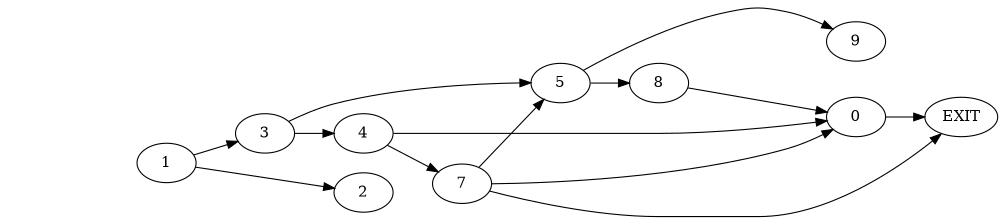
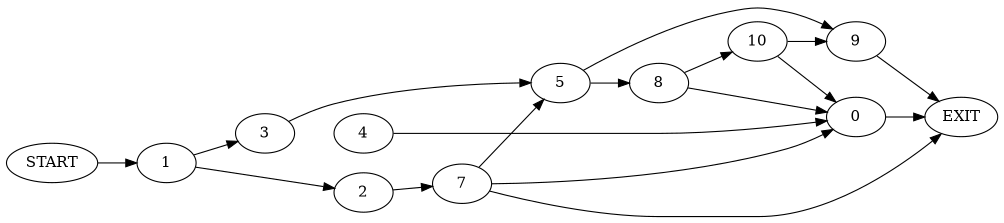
node "10": added
edge "9" -> "EXIT": added
edge "3" -> "4": removed
edge "4" -> "7": now "2" -> "7"
node "START": added
